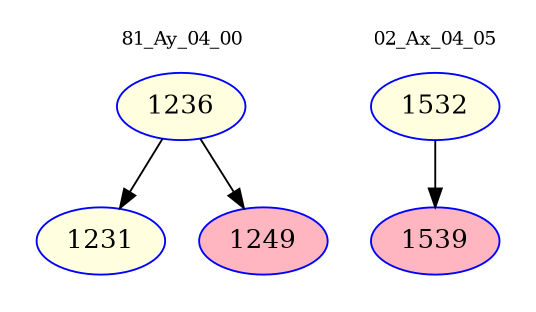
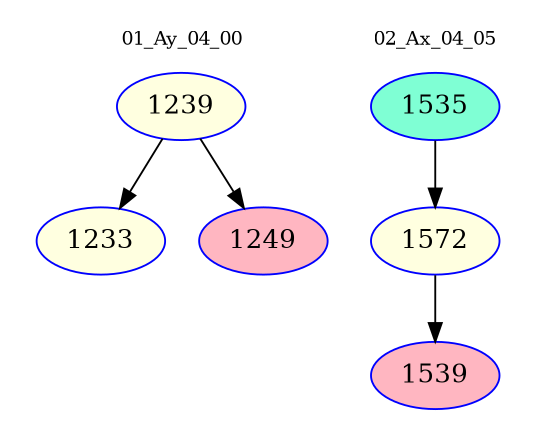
cluster "81_Ay_04_00": label "81_Ay_04_00" -> "01_Ay_04_00"
node "1236": label "1236" -> "1239"
node "1532": label "1532" -> "1572"
node "1535": added
node "1231": label "1231" -> "1233"
